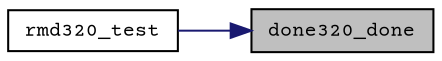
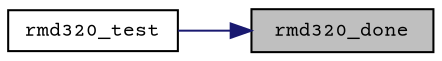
node "done320_done": label "done320_done" -> "rmd320_done"
